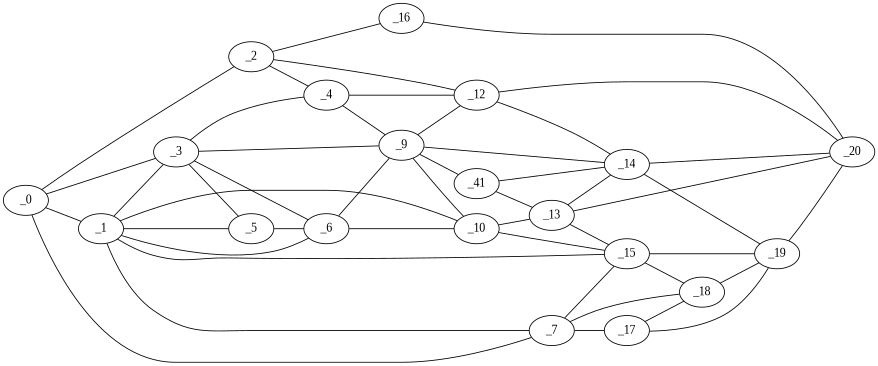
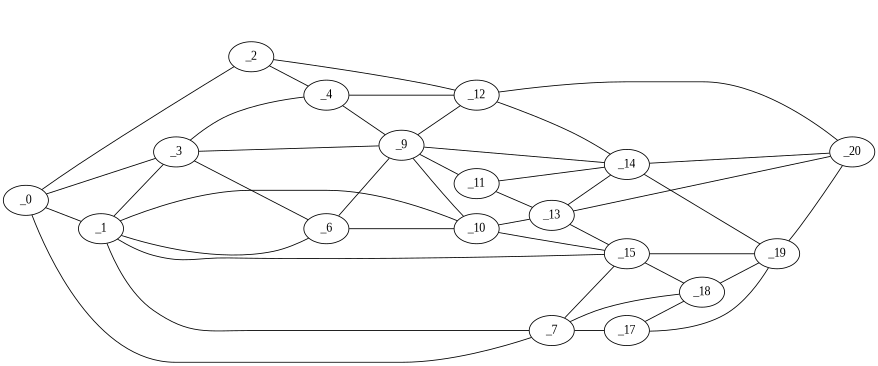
node "_16": removed
node "_41": label "_41" -> "_11"
node "_5": removed
